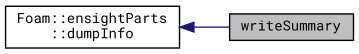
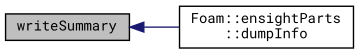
edge "writeSummary" -> "Foam::ensightParts ::dumpInfo": reversed
